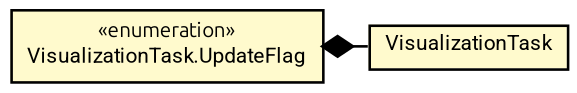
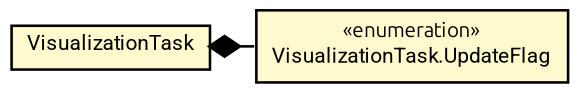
edge "VisualizationTask" -> "VisualizationTask.UpdateFlag": reversed
